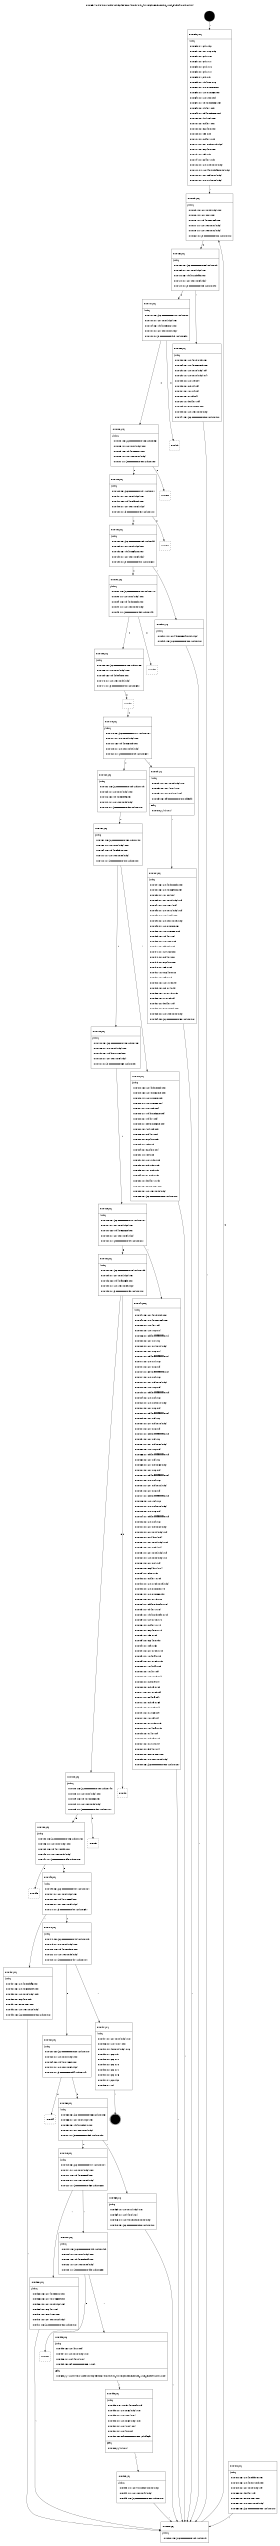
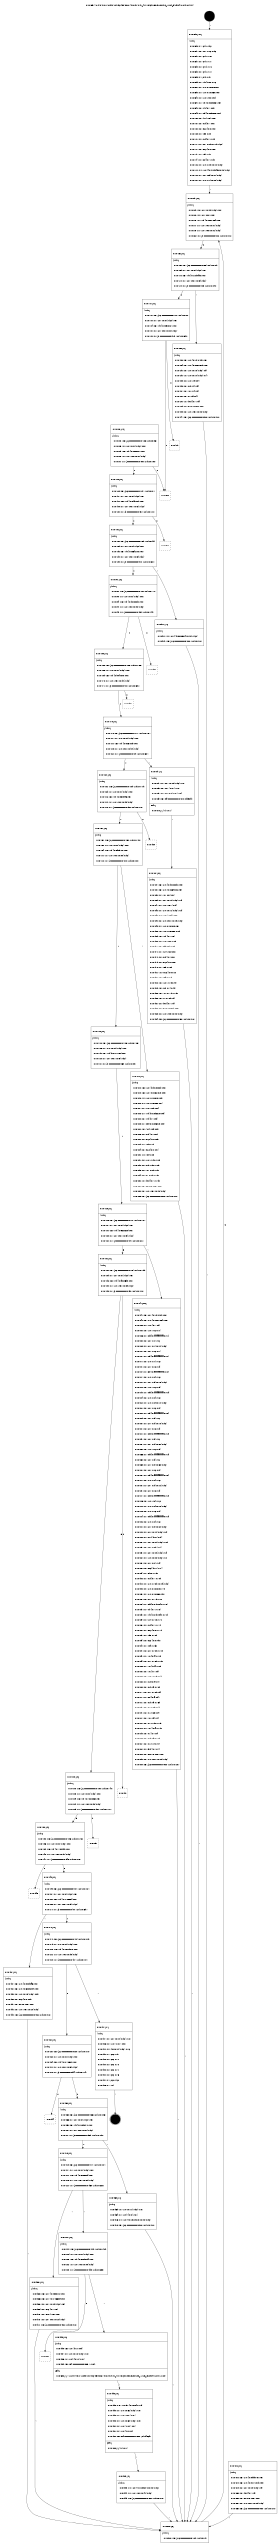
edge "0x401674 [28]" -> "0x401690 [28]": now "0x401674 [28]" -> "0x401c9a"
edge "0x401b86" -> "0x40171c [28]": now "0x401700 [28]" -> "0x40171c [28]"
node "0x401d3e": added
